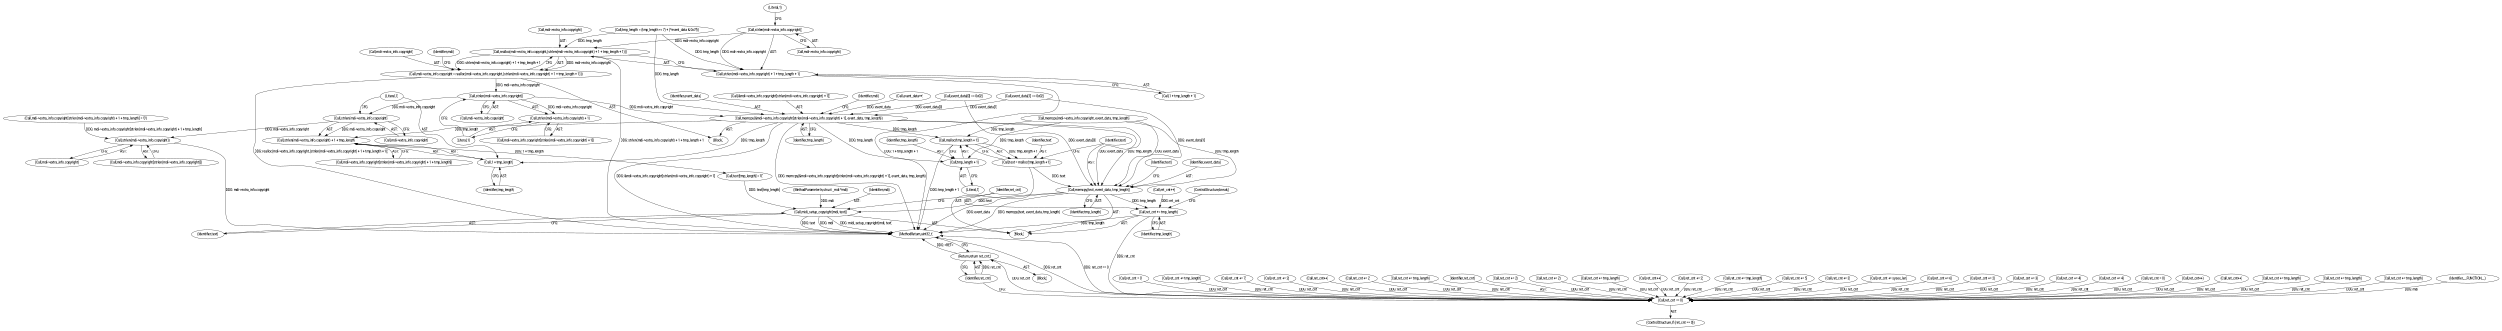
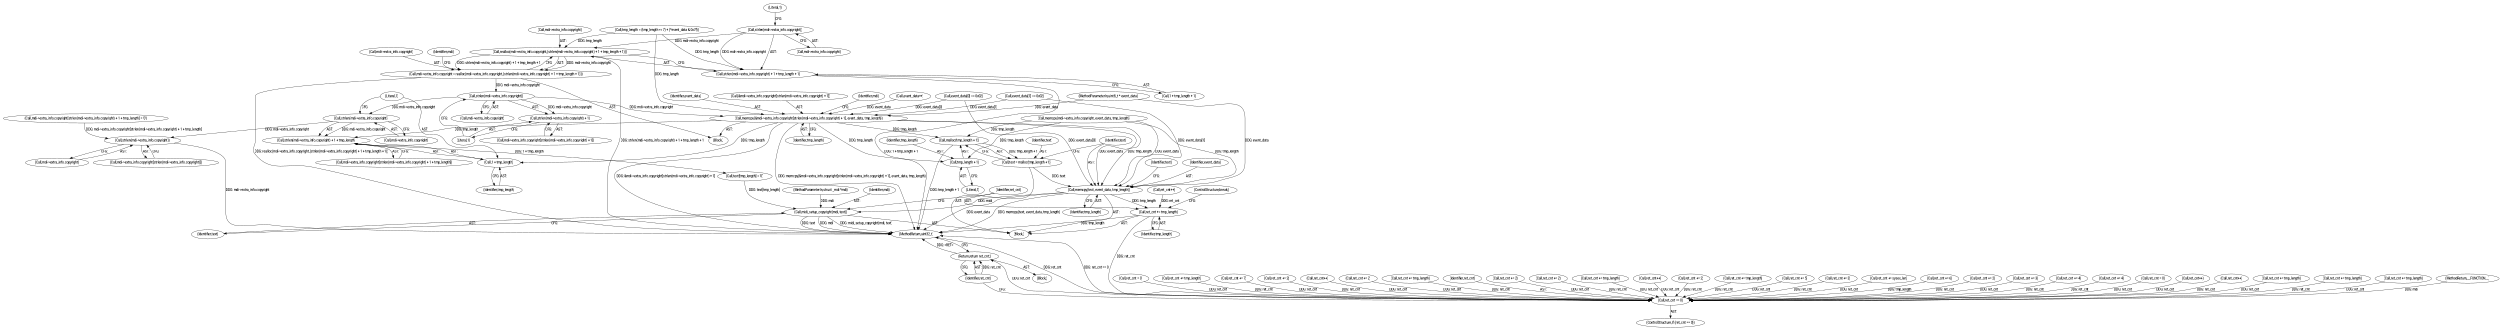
node "(MethodParameterIn,uint8_t * event_data)": added
edge "(Call,malloc(tmp_length + 1))" -> "(Call,tmp_length + 1)": removed, label "CFG:"
edge "(Call,memcpy(text, event_data, tmp_length))" -> "(Call,midi_setup_copyright(mdi, text))": label "DDG: text" -> "DDG: midi"
node "(Identifier,__FUNCTION__)": label "(Identifier,__FUNCTION__)" -> "(MethodReturn,__FUNCTION__)"
edge "(Call,ret_cnt += 6)" -> "(Call,ret_cnt == 0)": label "DDG: ret_cnt" -> "DDG: tmp_length"
